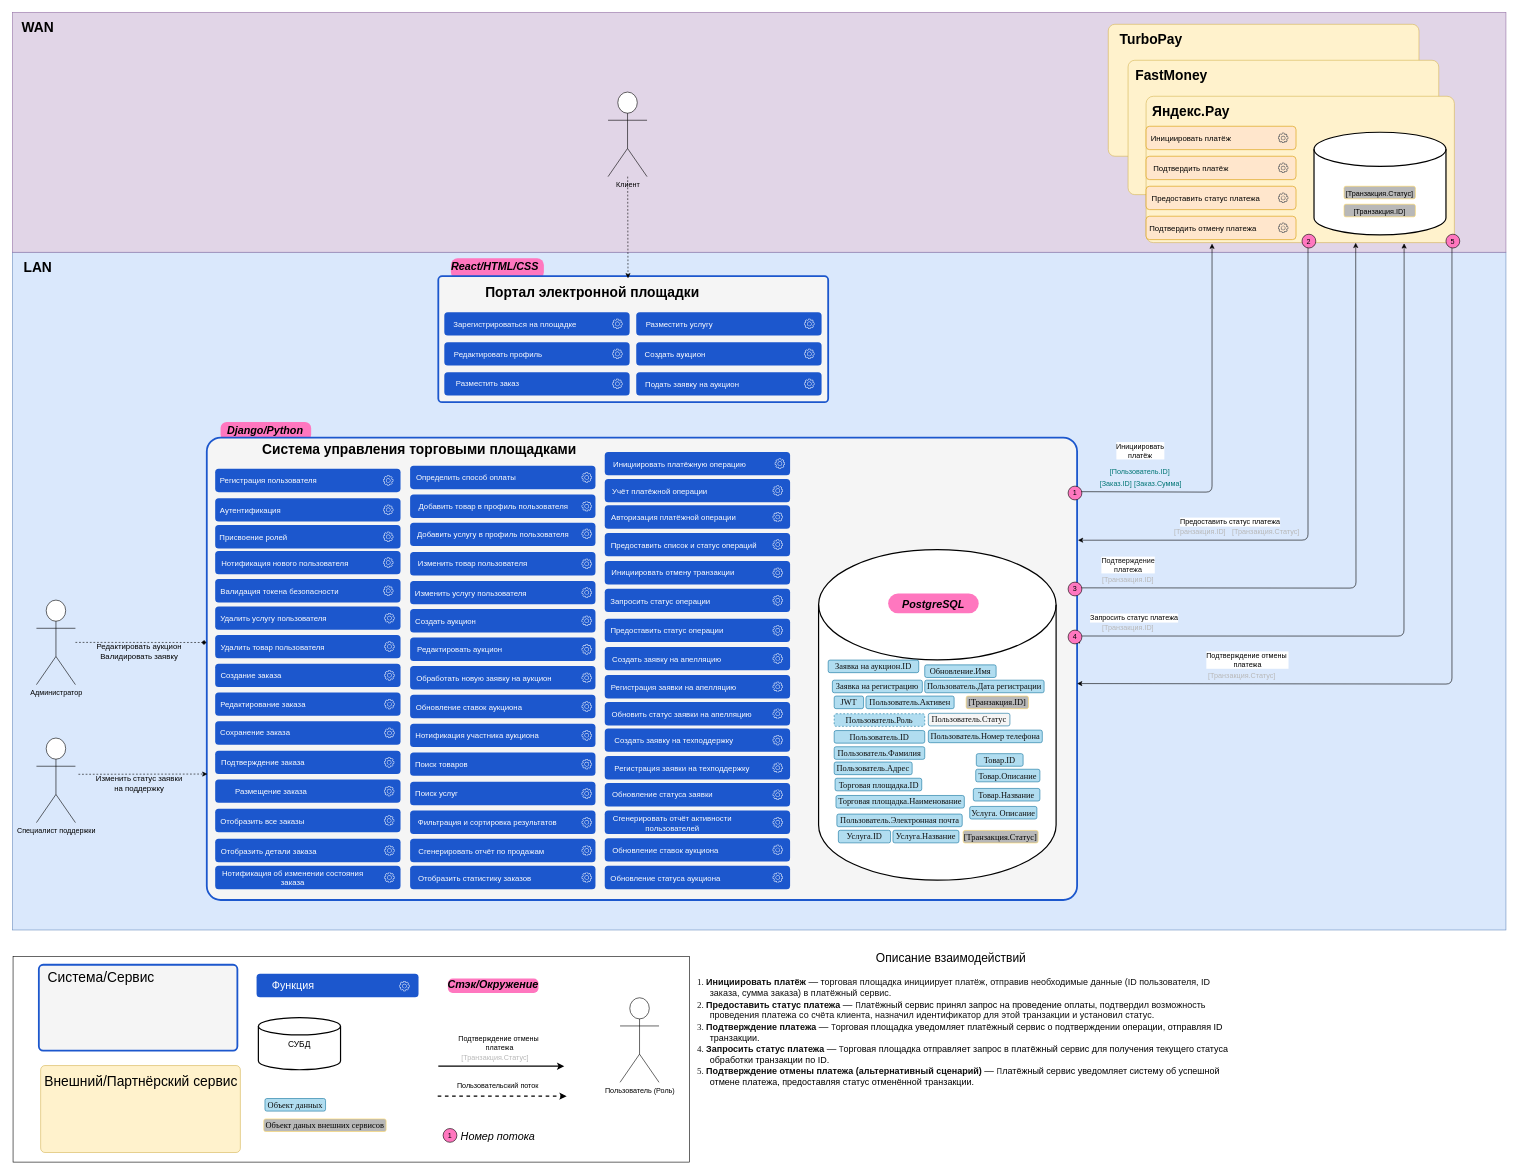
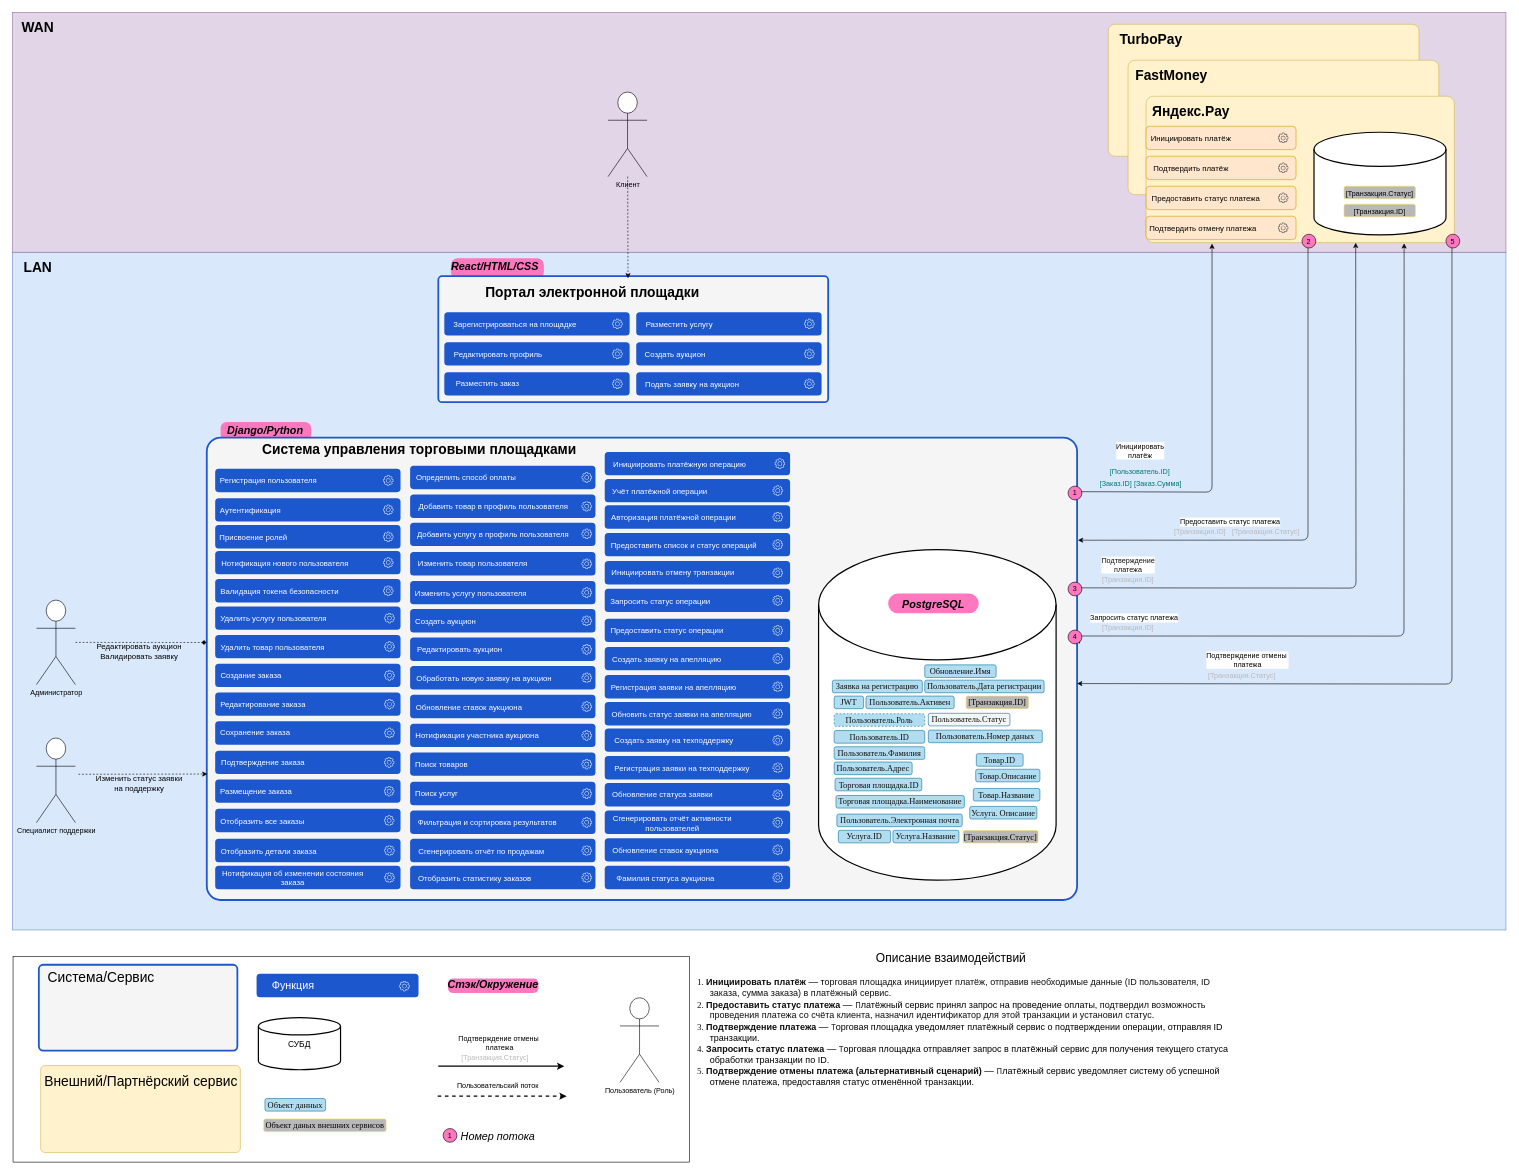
node "Заявка на аукцион.ID": removed
node "Пользователь.Номер телефона": label "Пользователь.Номер телефона" -> "Пользователь.Номер даных"
node "Размещение заказа": moved (271, 791) -> (256, 791)
node "Обновление статуса аукциона": label "Обновление статуса аукциона" -> "Фамилия статуса аукциона"
